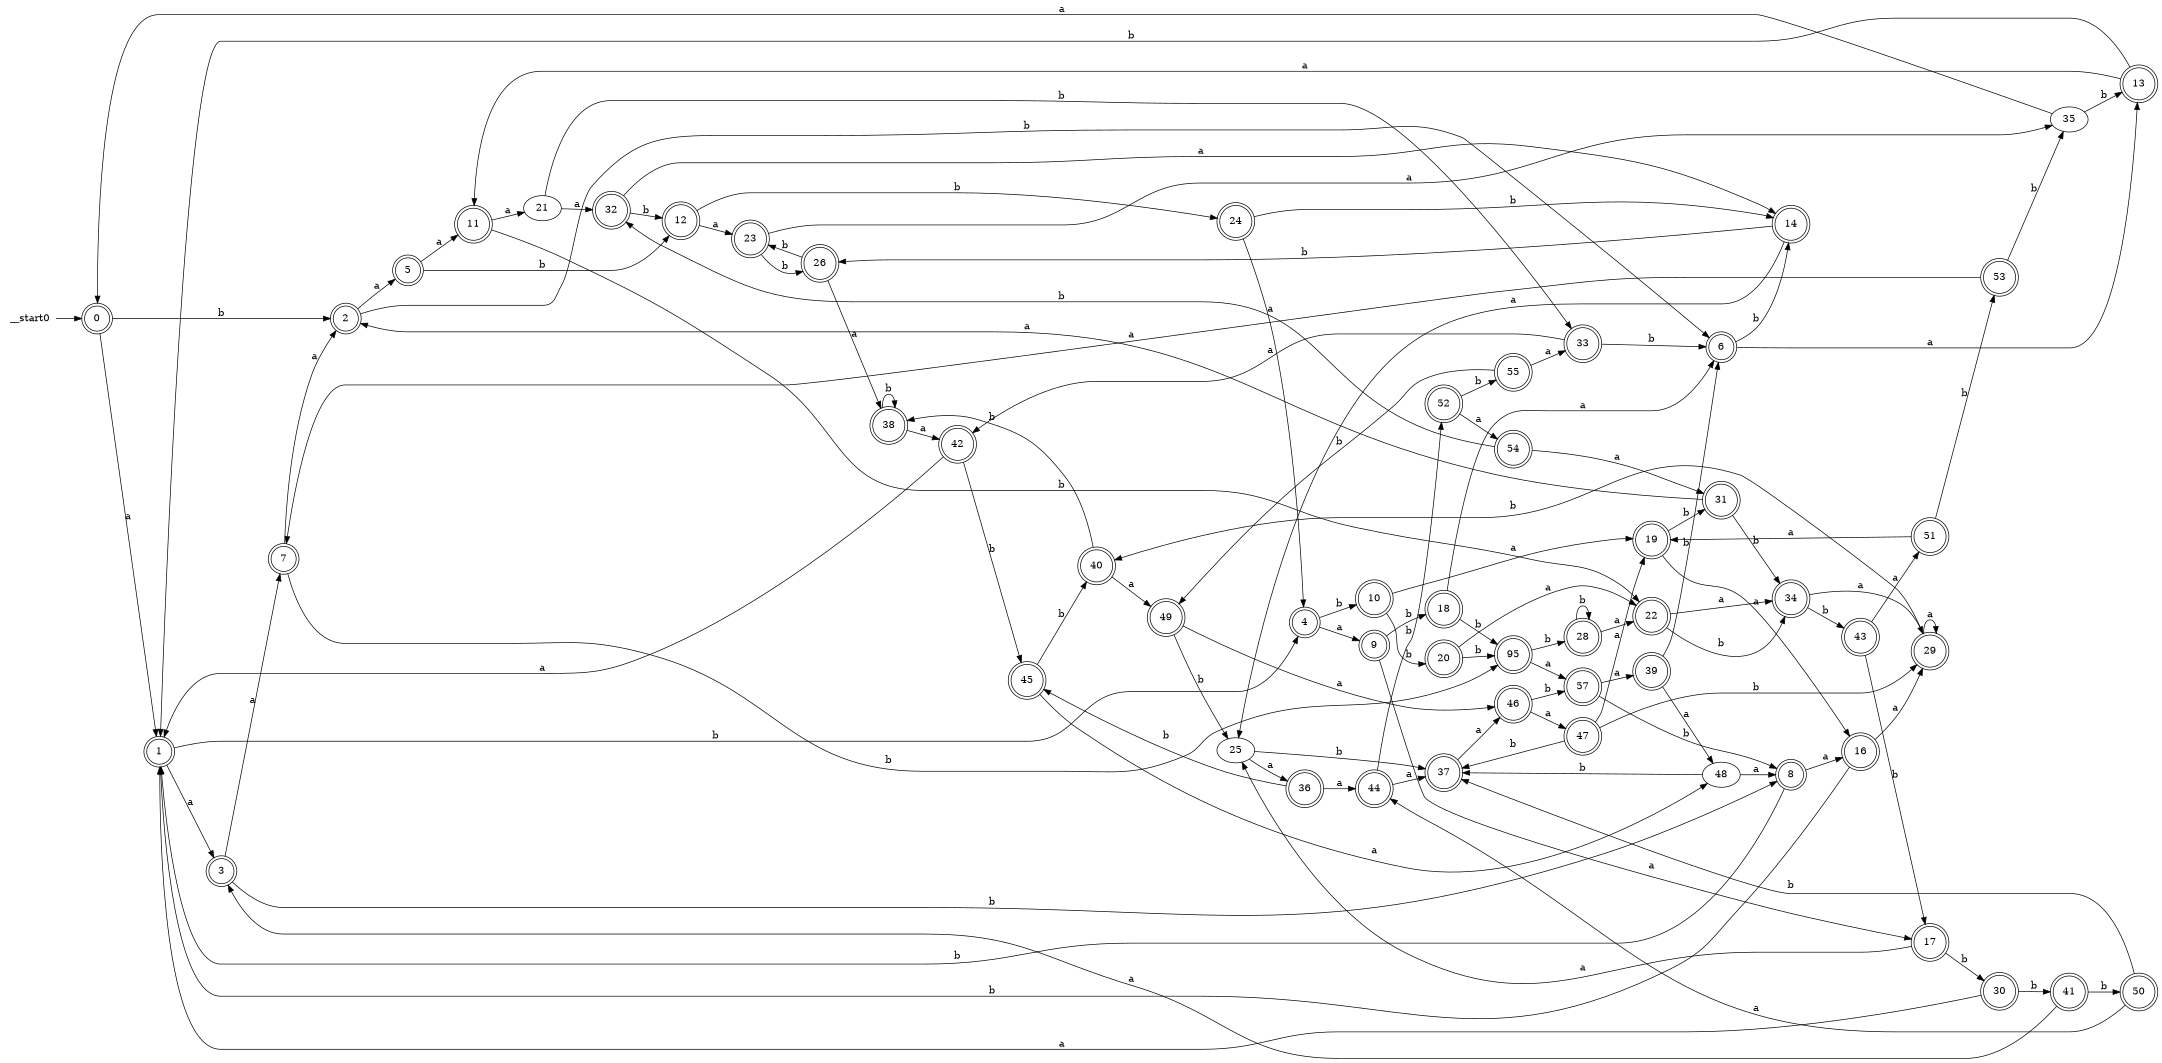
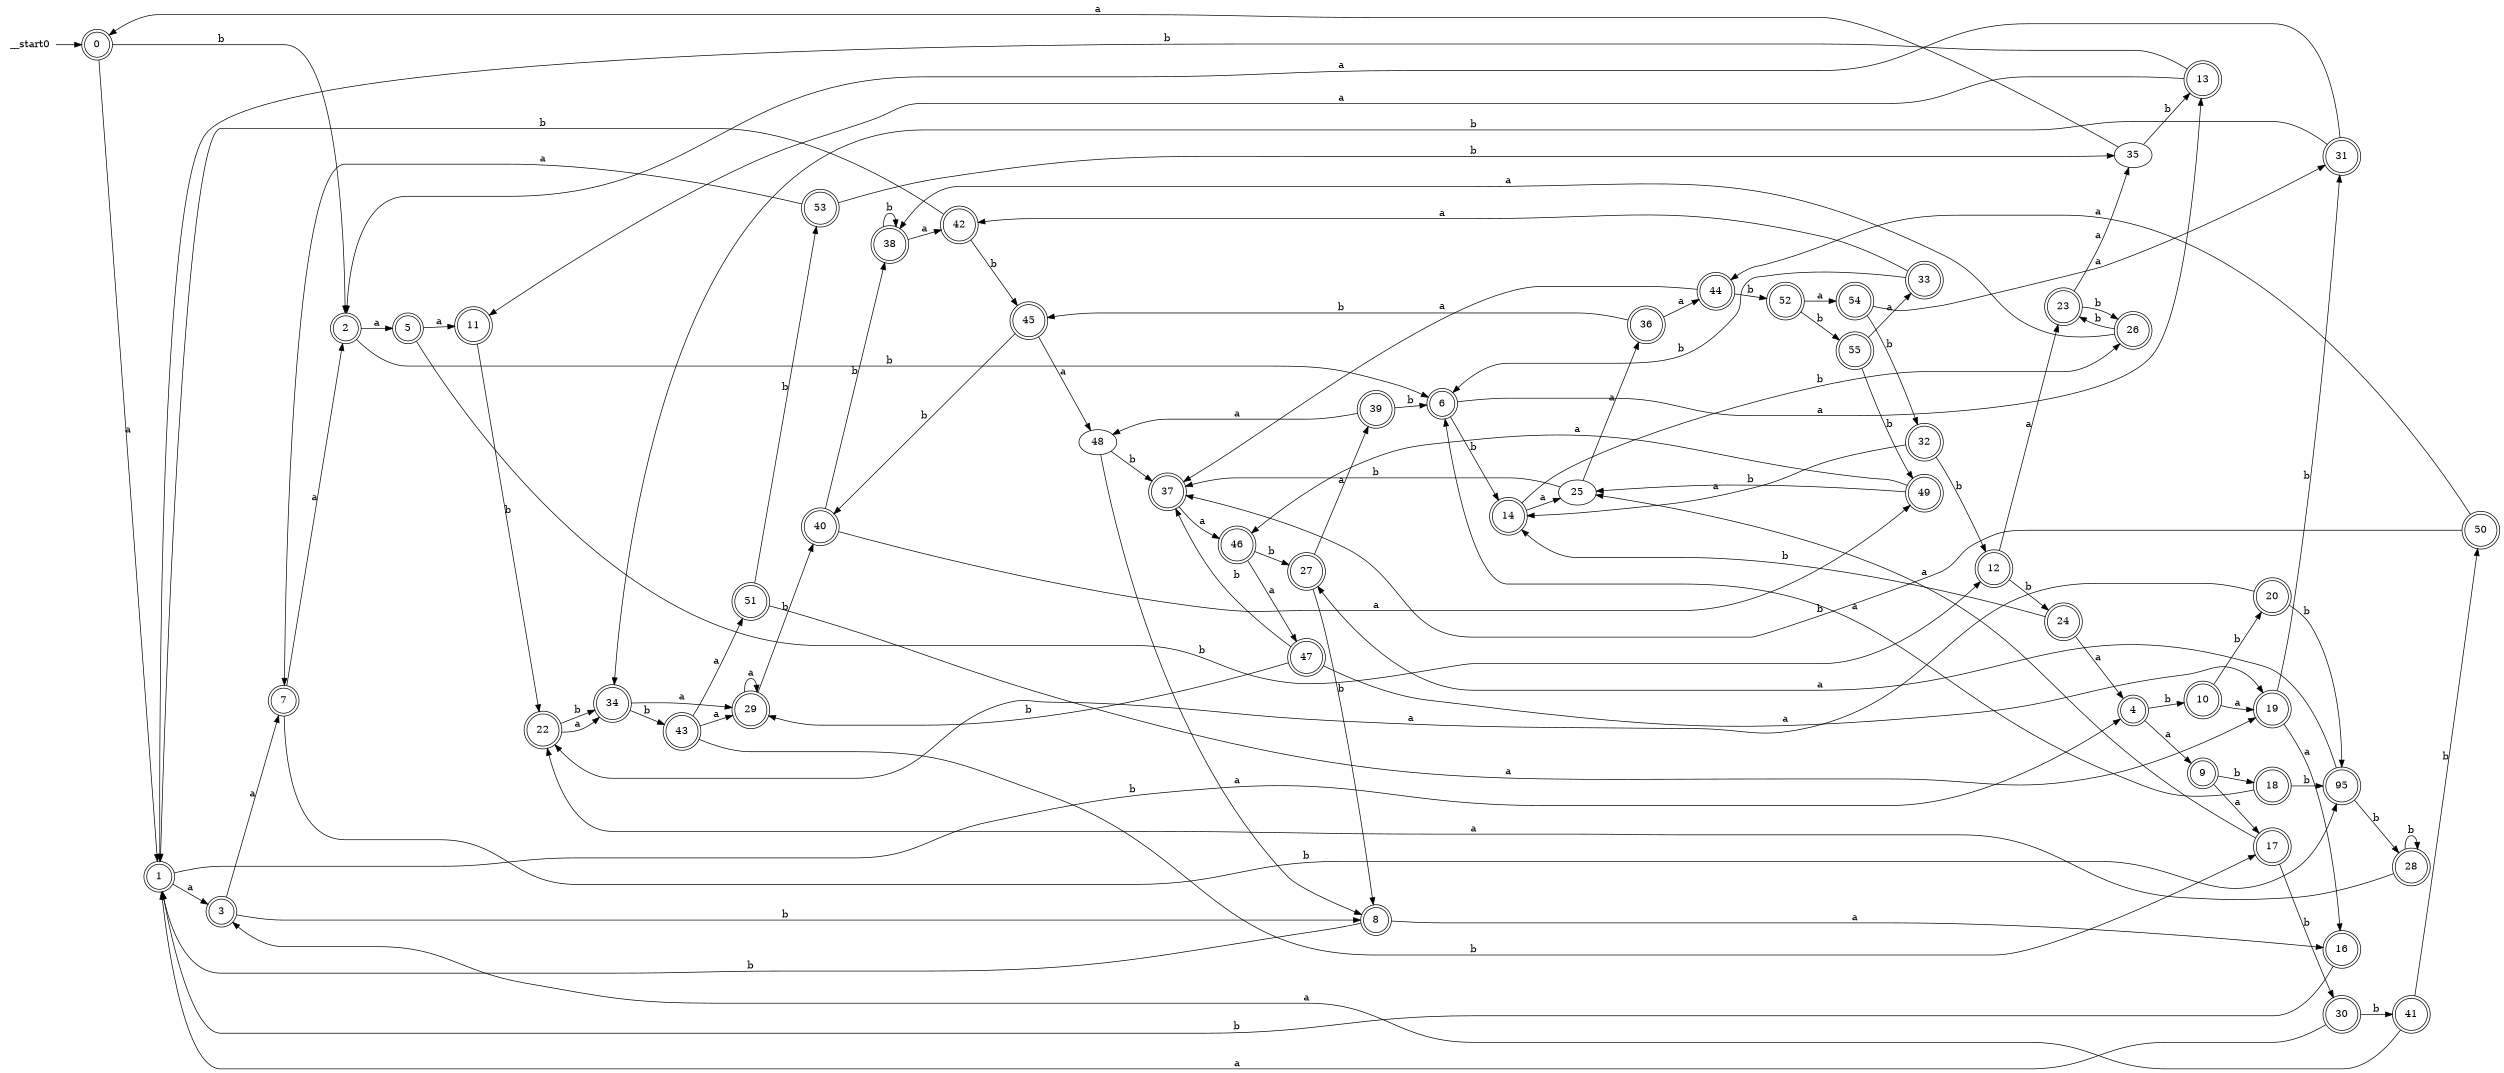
node "21": removed
edge "42" -> "1": label "a" -> "b"
node "57": label "57" -> "27"
edge "16" -> "29": now "43" -> "29"
